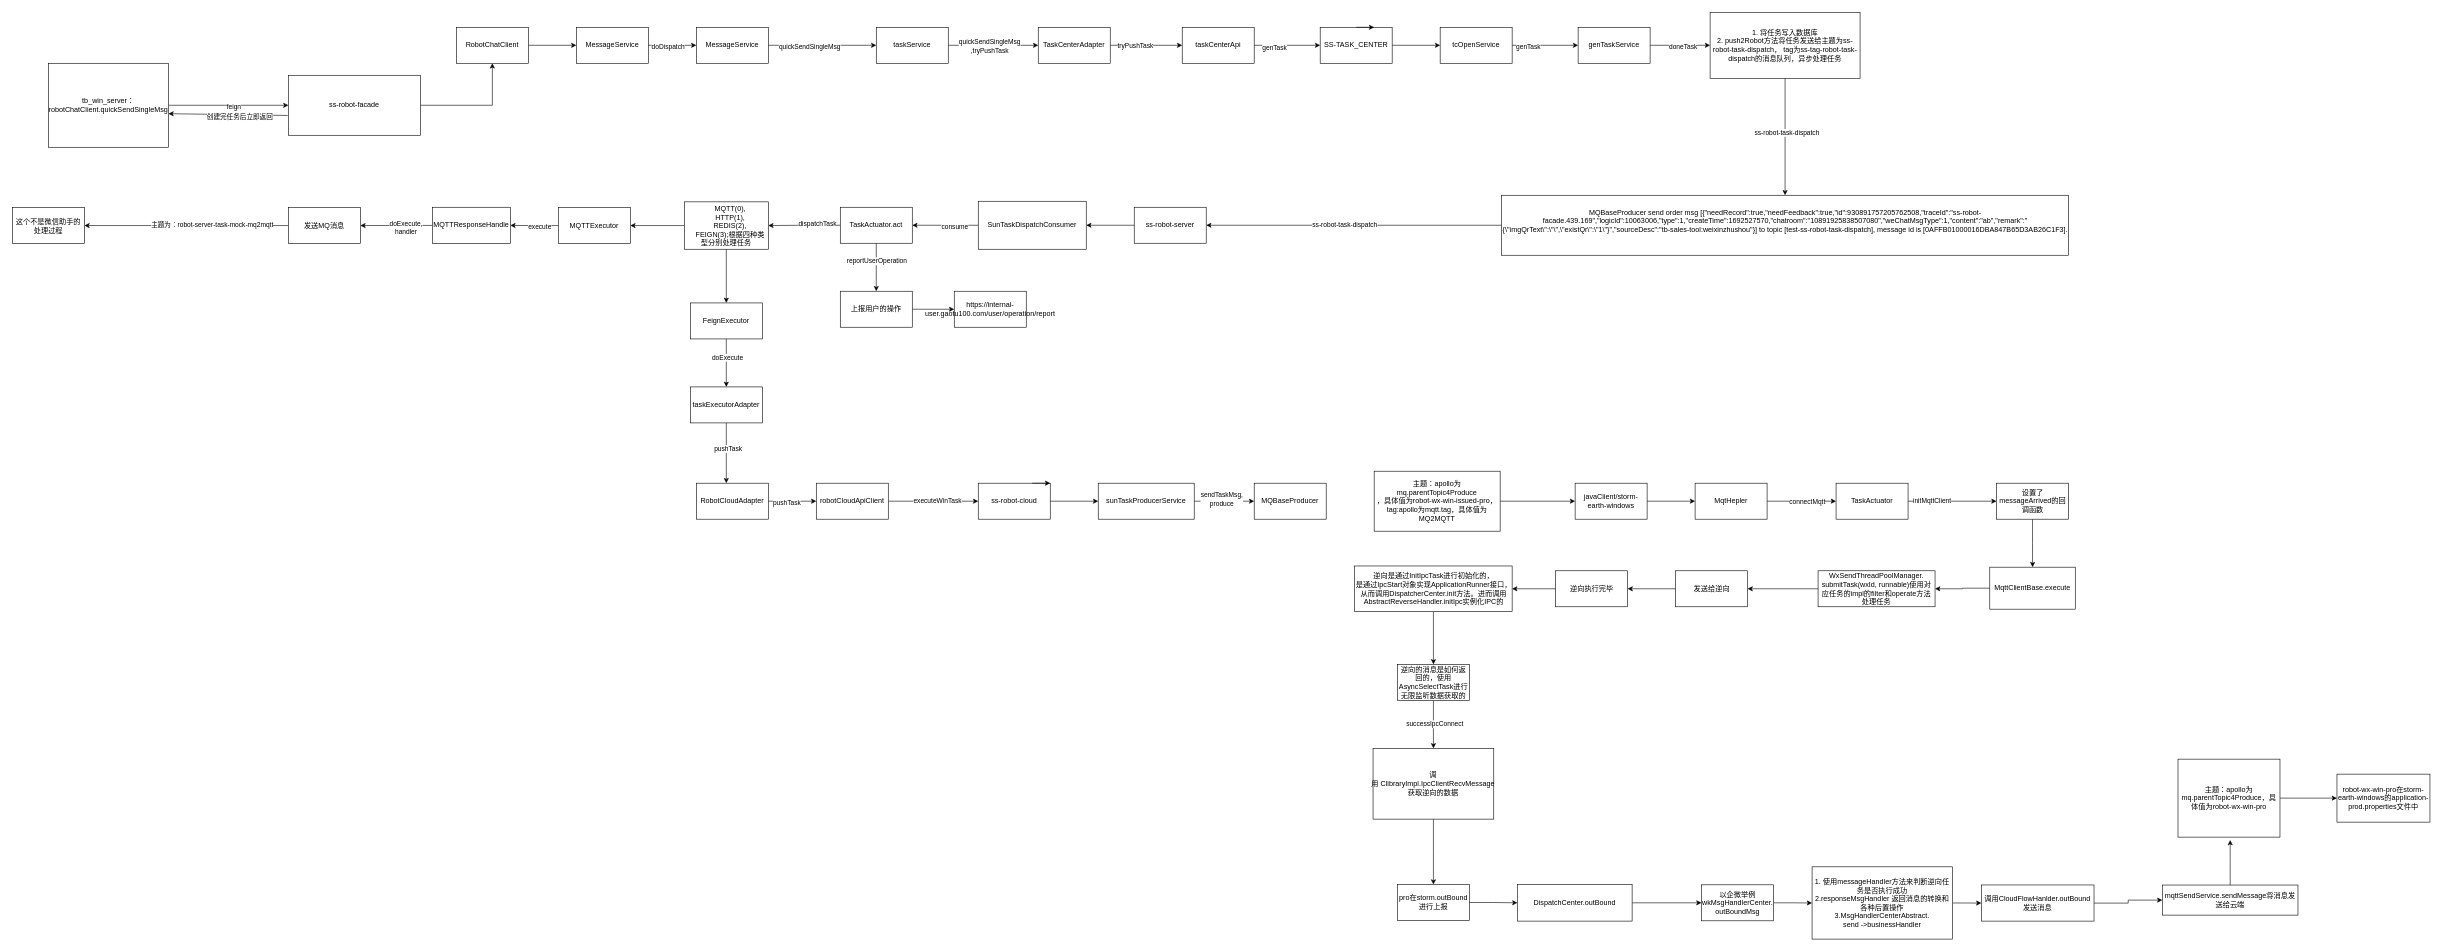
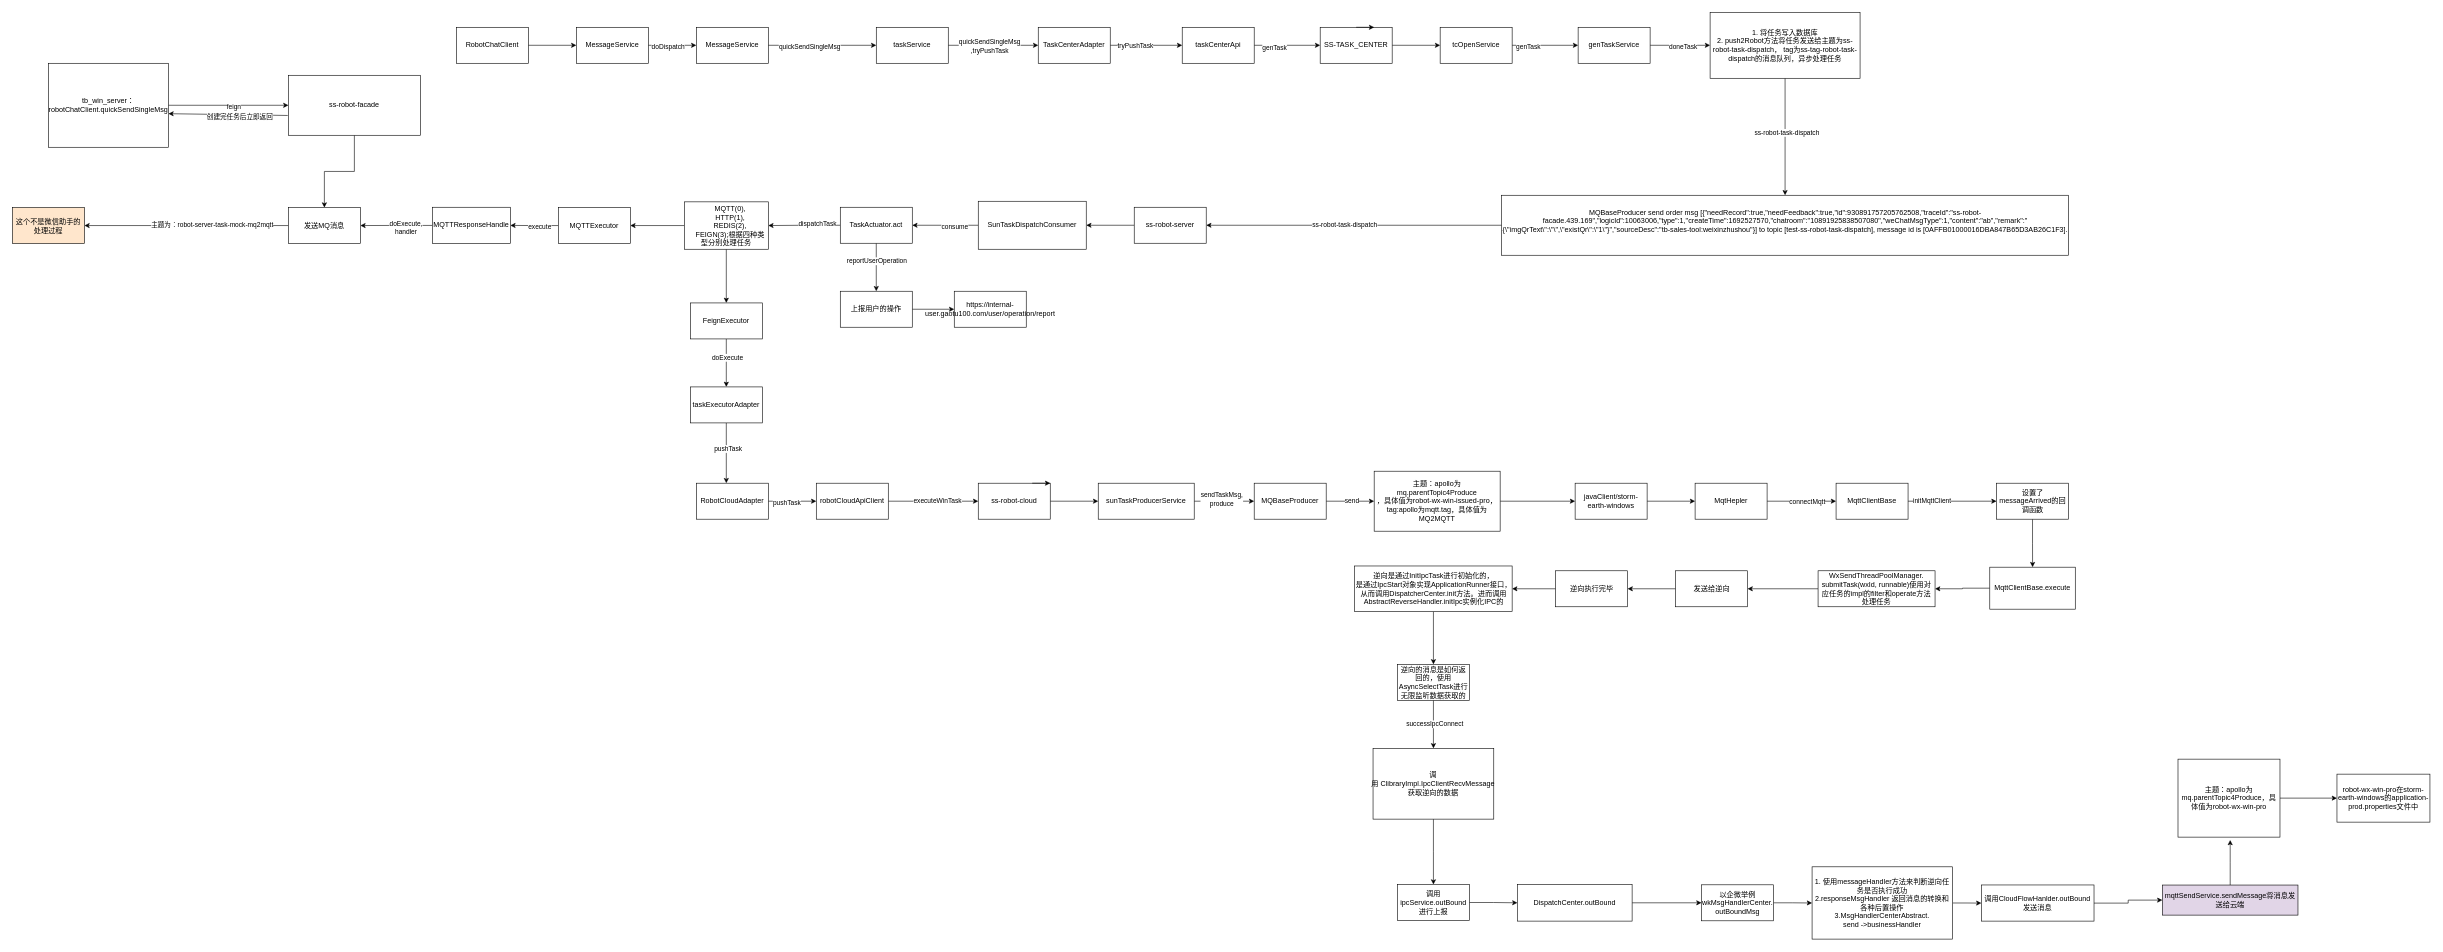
edge "ss-robot-facade" -> "RobotChatClient": now "ss-robot-facade" -> "发送MQ消息"
node "这个不是微信助手的处理过程": fillcolor #ffffff -> #ffe6cc
edge "MQBaseProducer" -> "主题：apollo为mq.parentTopic4Produce ，具体值为robot-wx-win-issued-pro， tag:apollo为mqtt.tag，具体值为MQ2MQTT": added, label "send"
node "TaskActuator": label "TaskActuator" -> "MqttClientBase"
node "mqttSendService.sendMessage将消息发送给云端": fillcolor #ffffff -> #e1d5e7
node "pro在storm.outBound进行上报": label "pro在storm.outBound进行上报" -> "调用ipcService.outBound进行上报"
